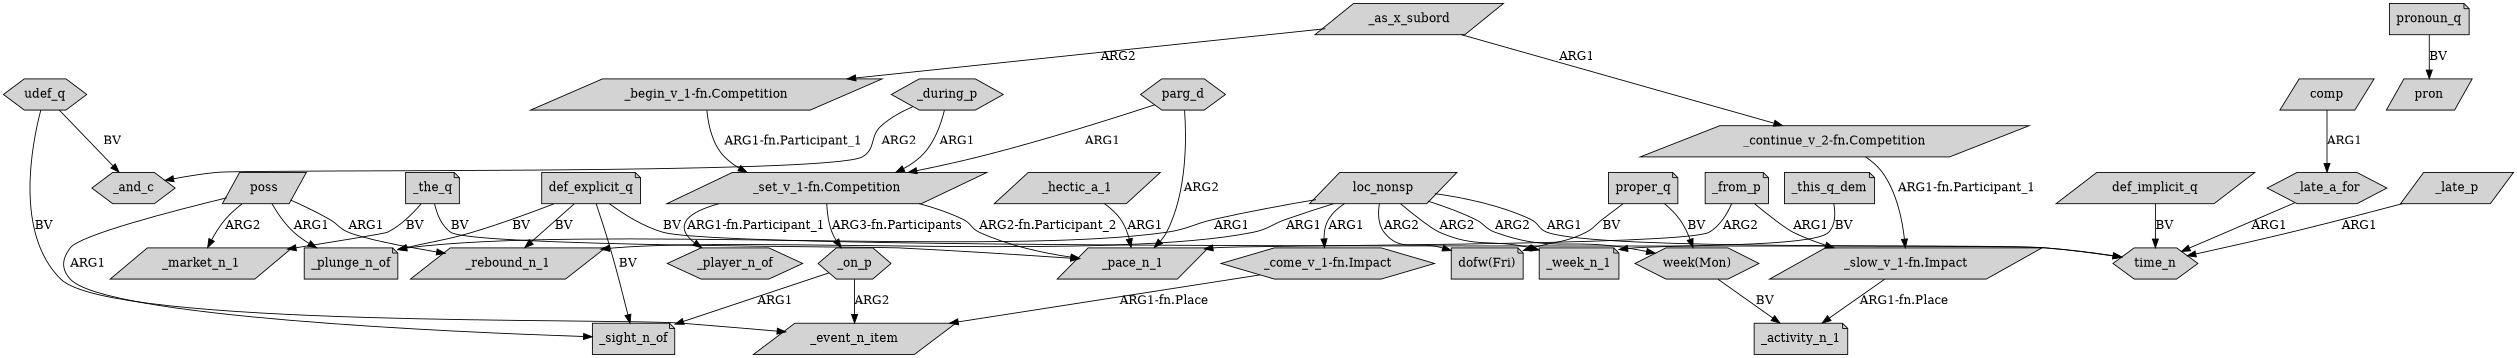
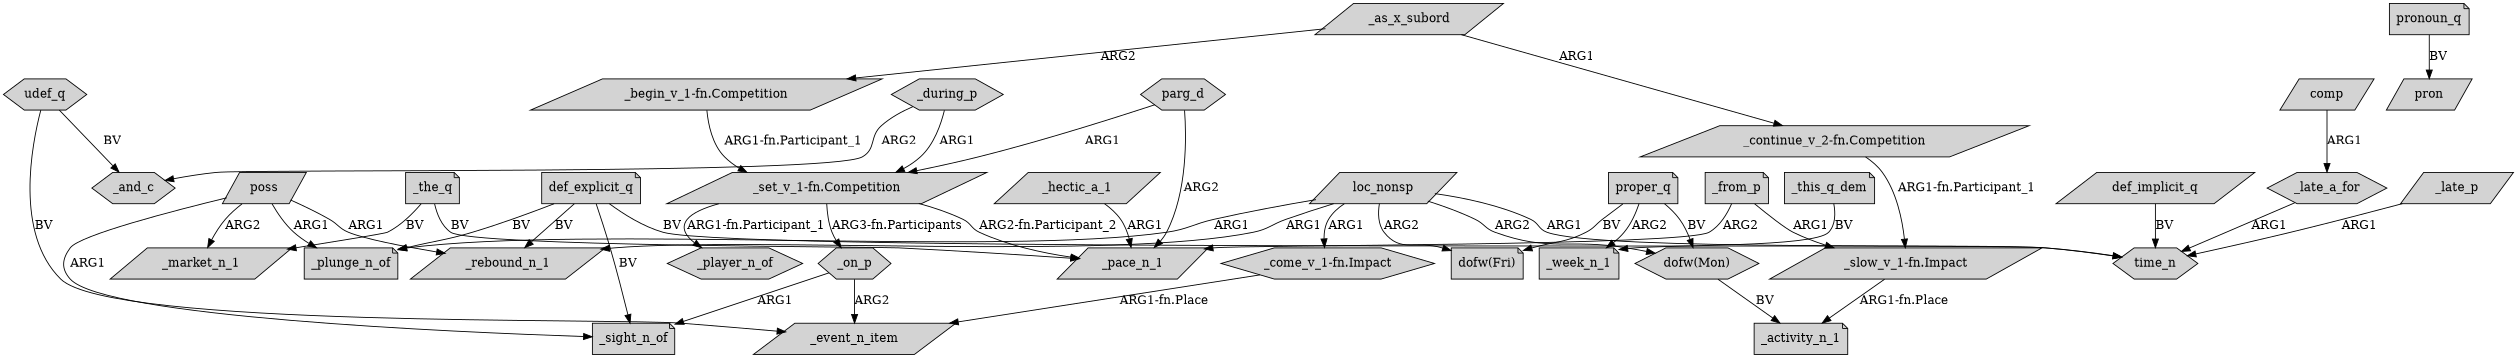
edge "loc_nonsp" -> "_week_n_1": now "proper_q" -> "_week_n_1"
node "week(Mon)": label "week(Mon)" -> "dofw(Mon)"
